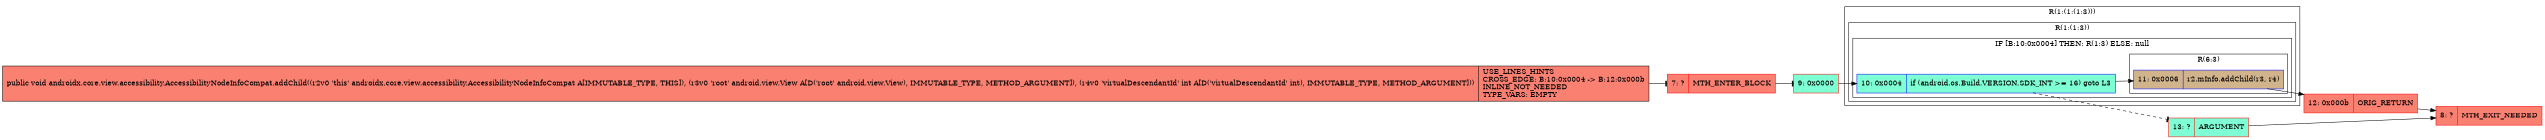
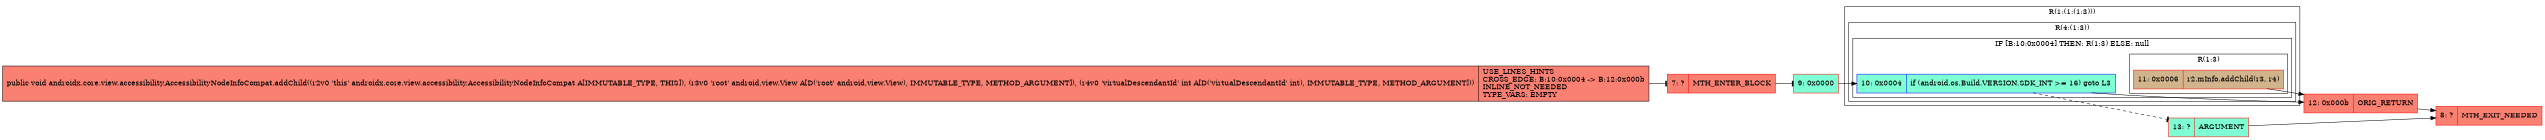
cluster "R(1:(1:3))": label "R(1:(1:3))" -> "R(4:(1:3))"
cluster "R(6:3)": label "R(6:3)" -> "R(1:3)"
node "11: 0x0006": color blue -> red
edge "10: 0x0004" -> "11: 0x0006": now "10: 0x0004" -> "12: 0x000b"
